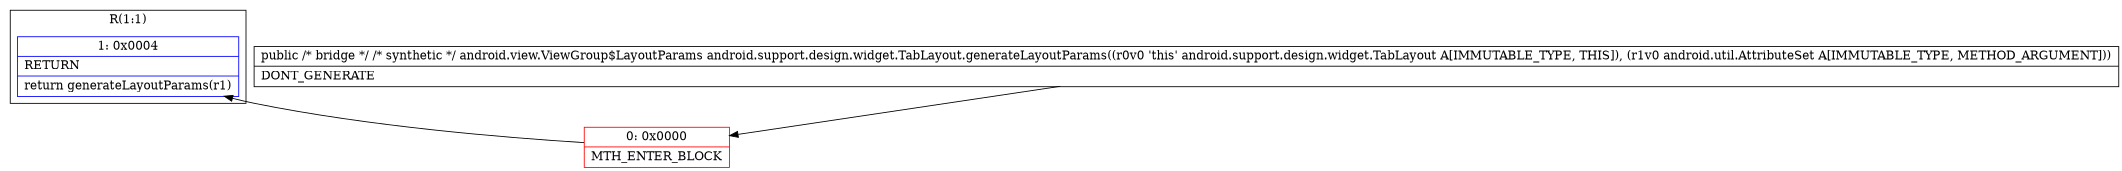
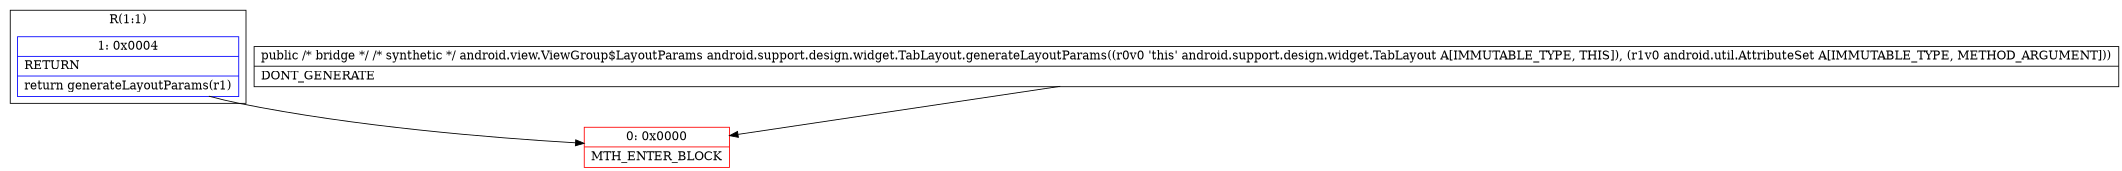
edge "0: 0x0000" -> "1: 0x0004": reversed
